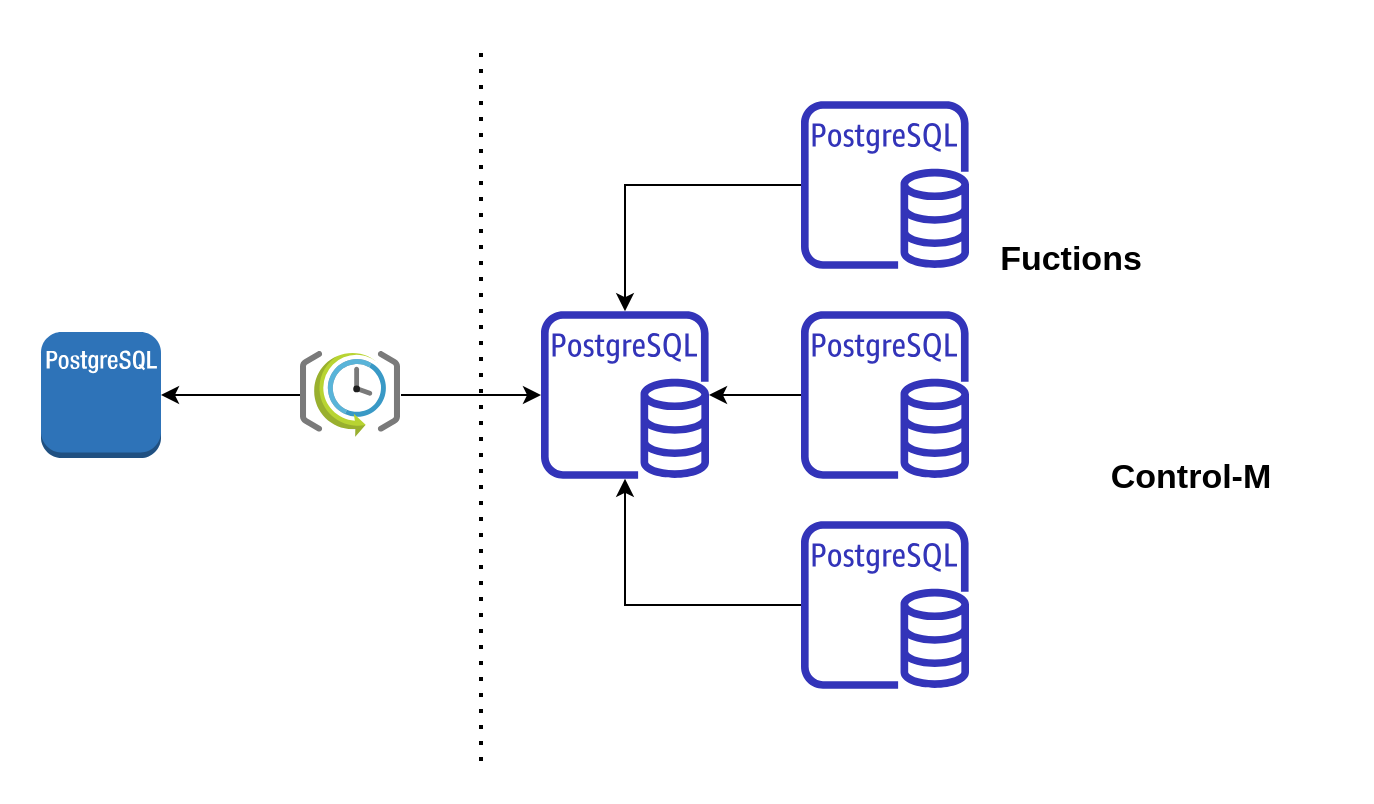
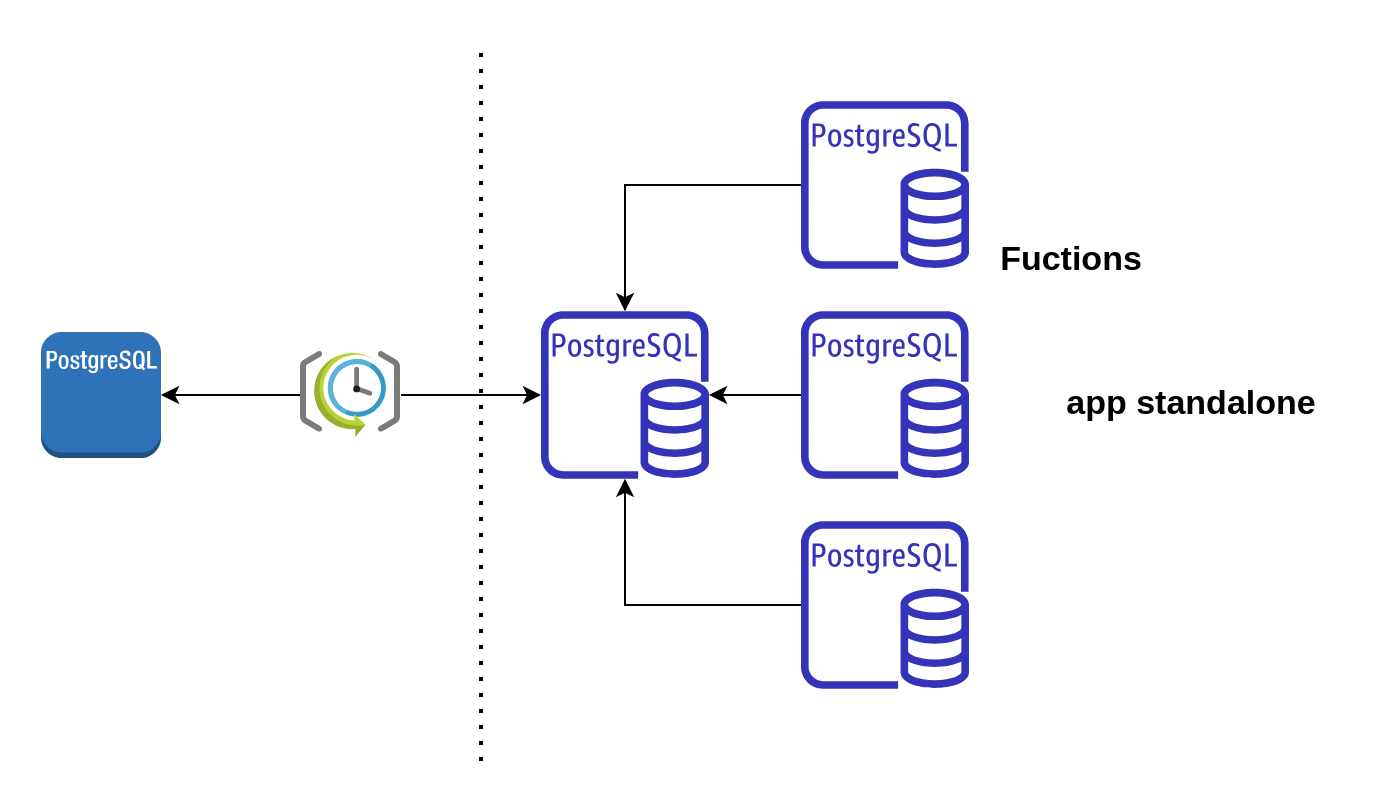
node "app standalone": added
node "Control-M": removed
